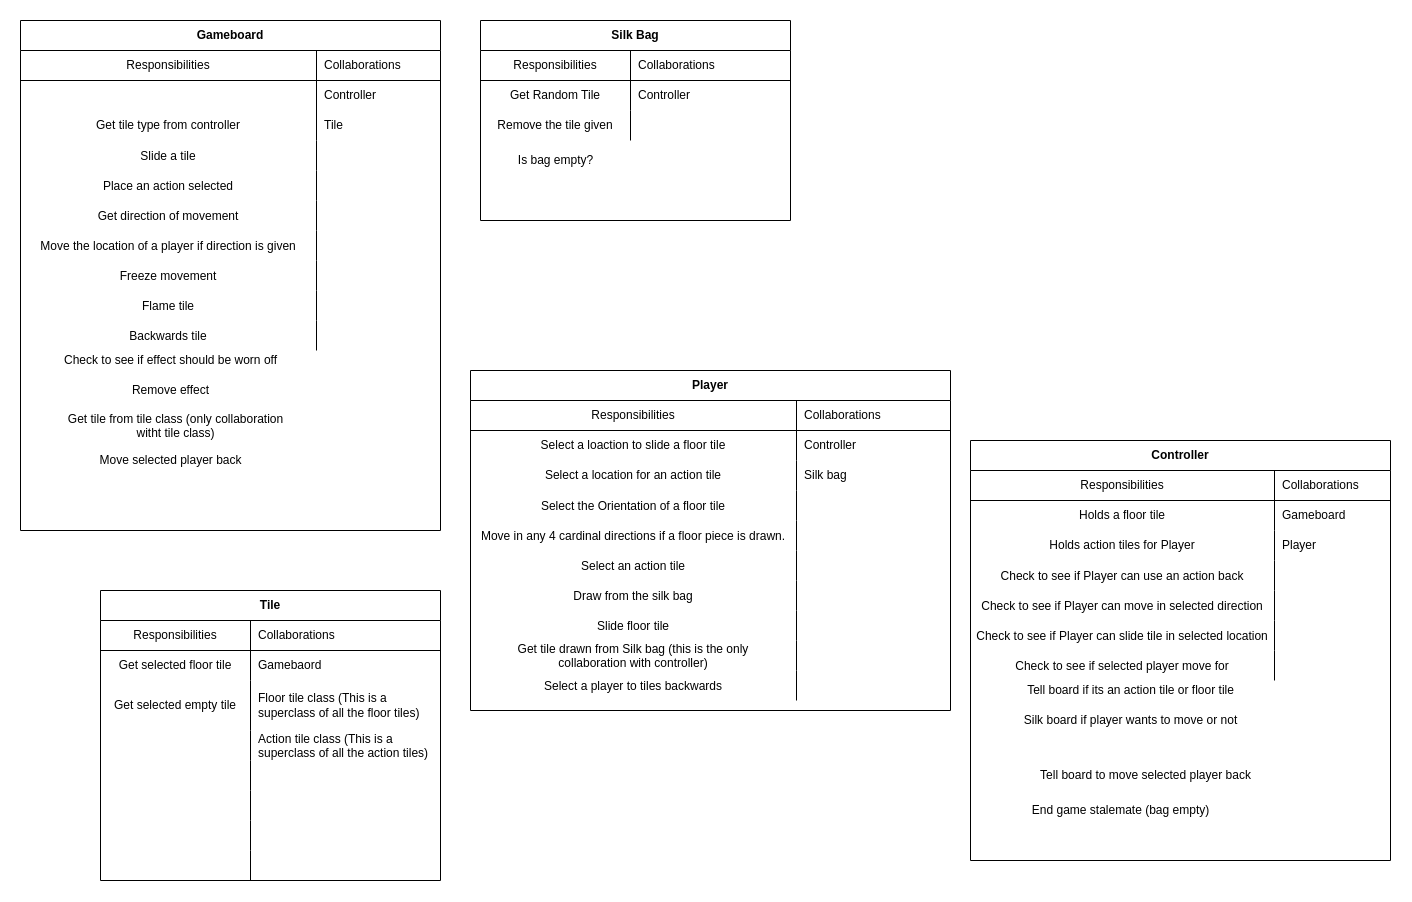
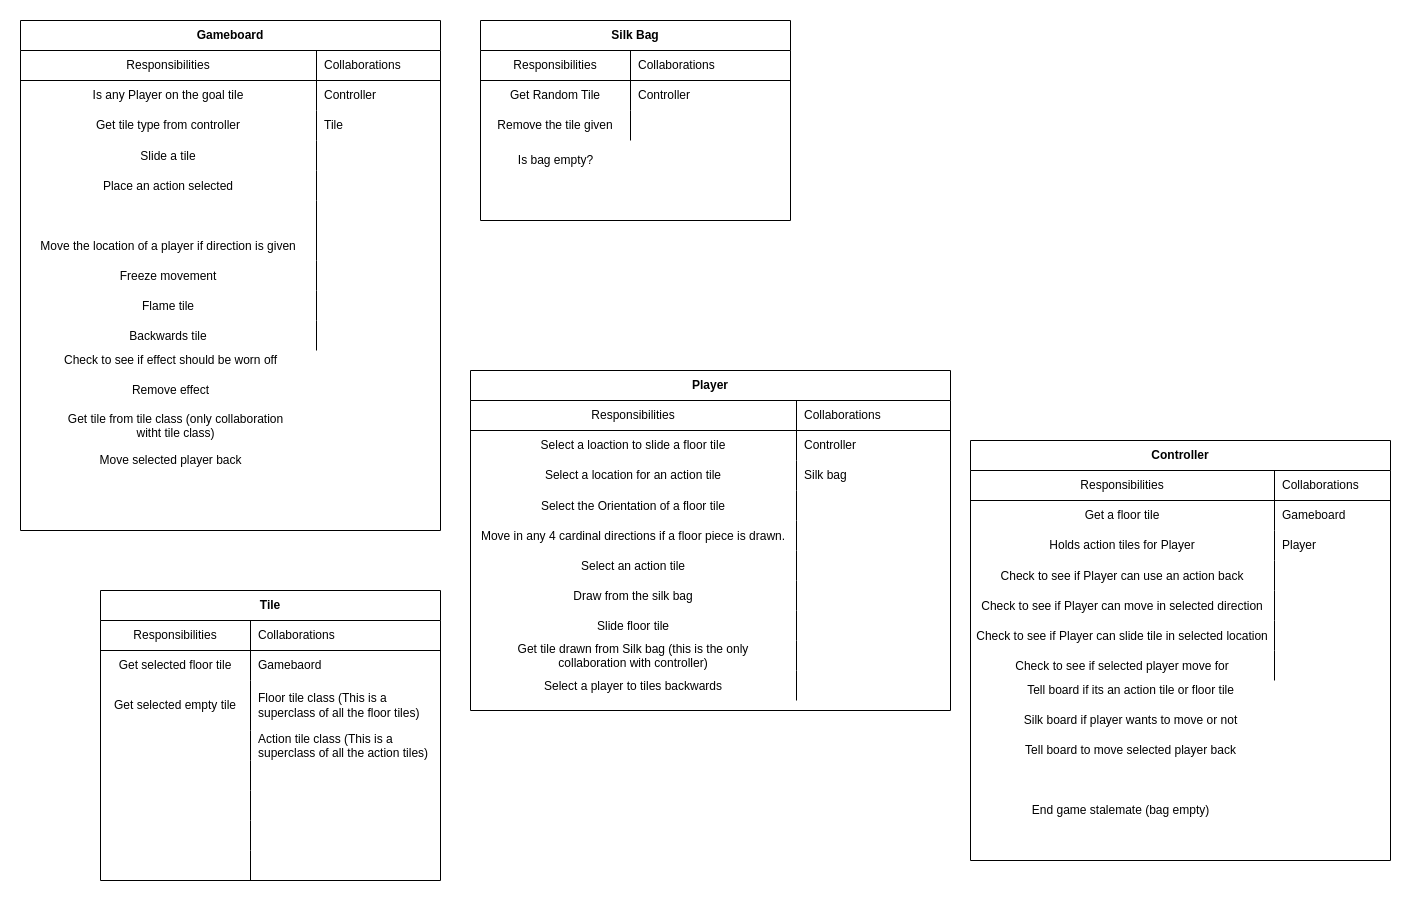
node "Is any Player on the goal tile": added
node "Get direction of movement": removed
node "Holds a floor tile": label "Holds a floor tile" -> "Get a floor tile"
node "Tell board to move selected player back": moved (1146, 776) -> (1131, 751)
